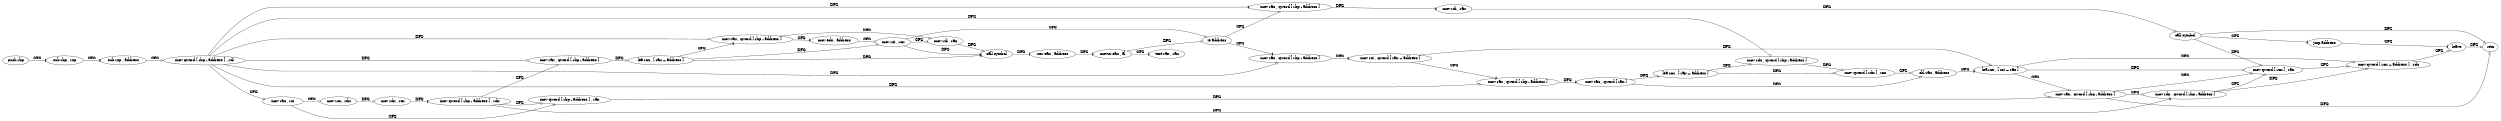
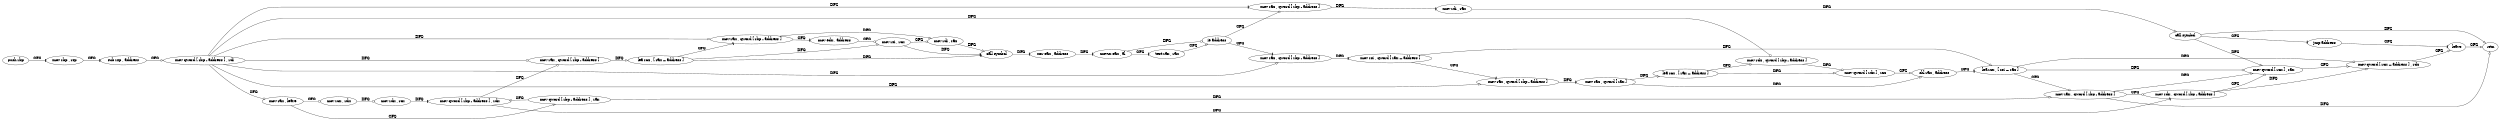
edge "mov rsi , rcx" -> "je address": now "test rax , rax" -> "je address"
node "sub rbp , rsp": label "sub rbp , rsp" -> "mov rbp , rsp"
node "mov rax , rsi": label "mov rax , rsi" -> "mov rax , leave"
edge "mov qword [ rbp - address ] , rdx" -> "mov qword [ rbp - address ] , rax": reversed
